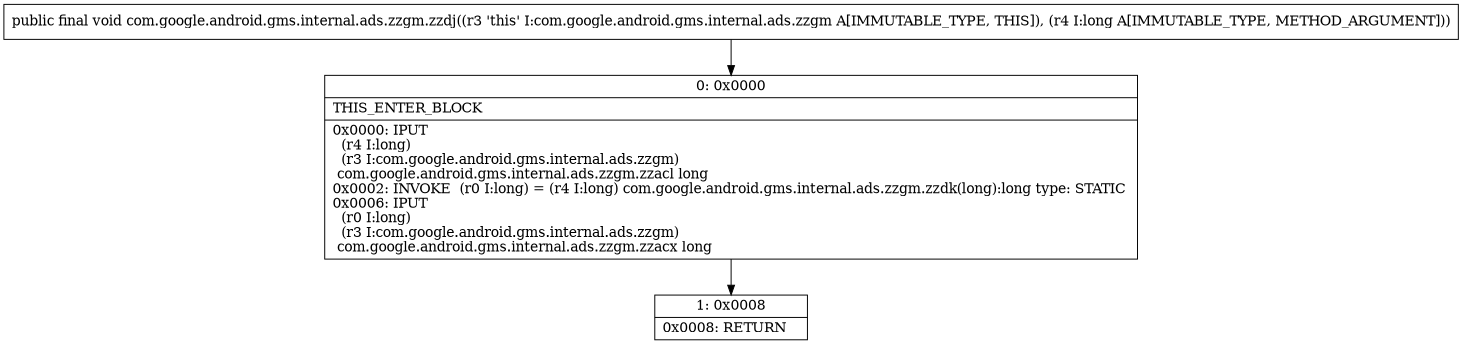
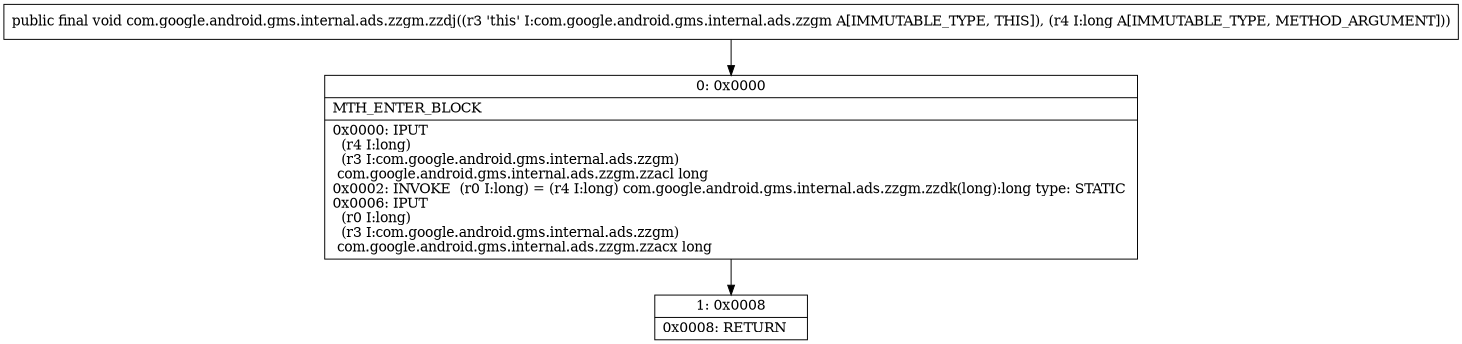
node "0: 0x0000": text "THIS_ENTER_BLOCK" -> "MTH_ENTER_BLOCK"
